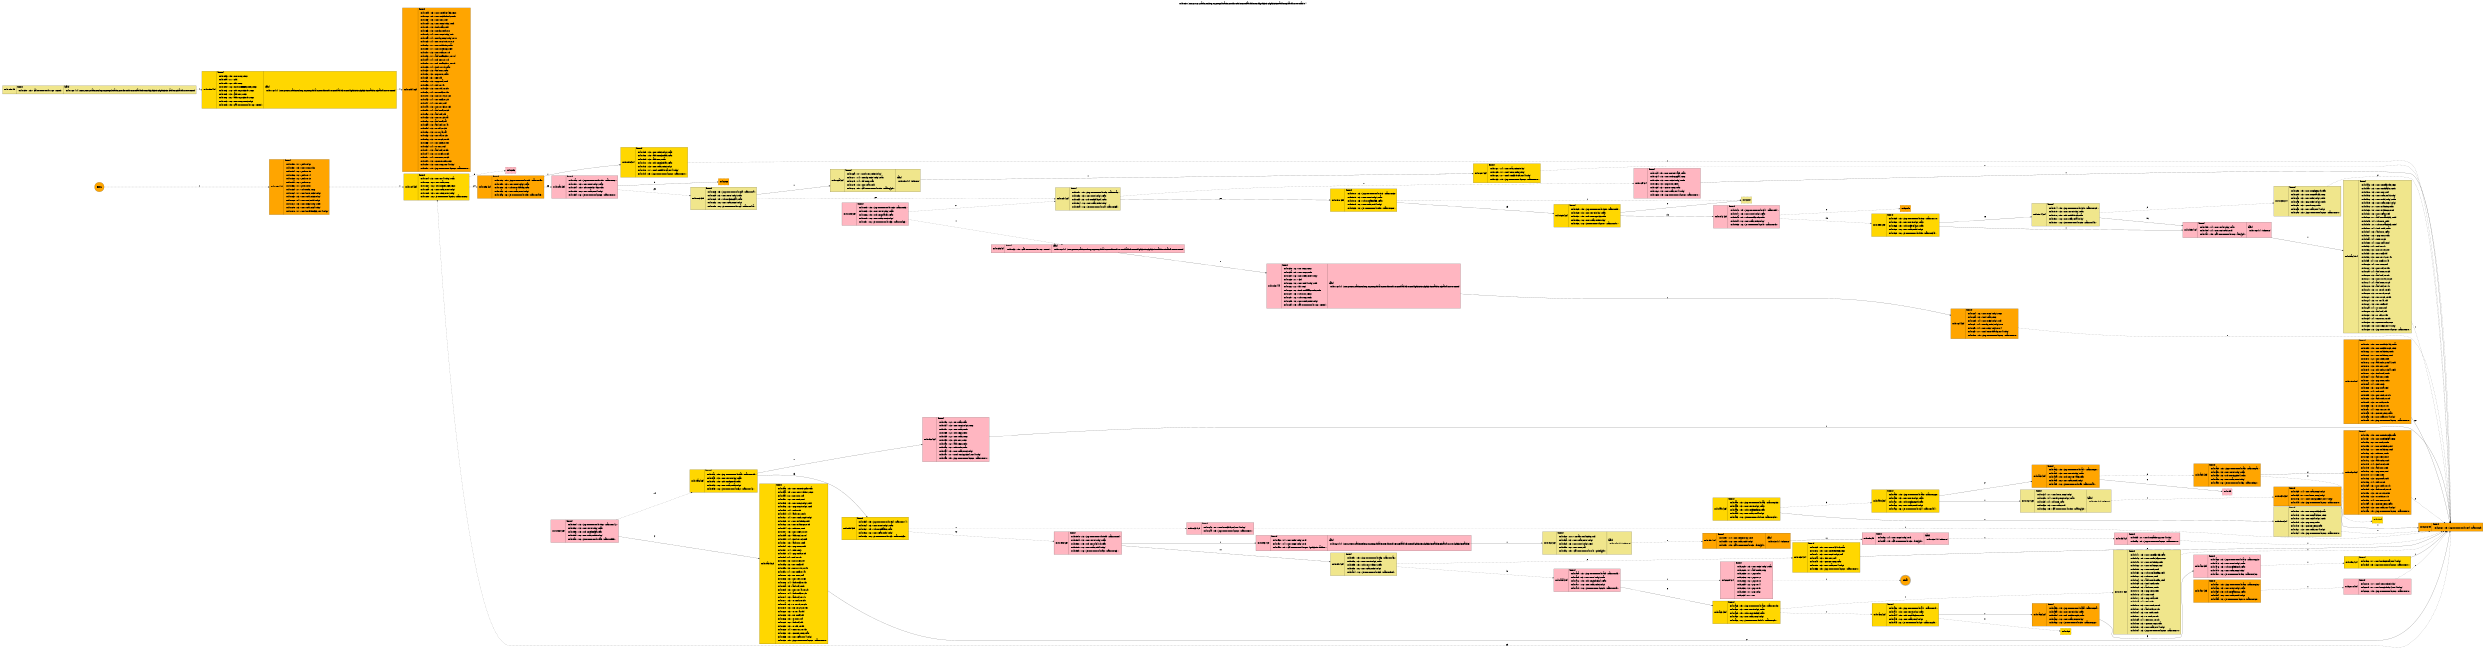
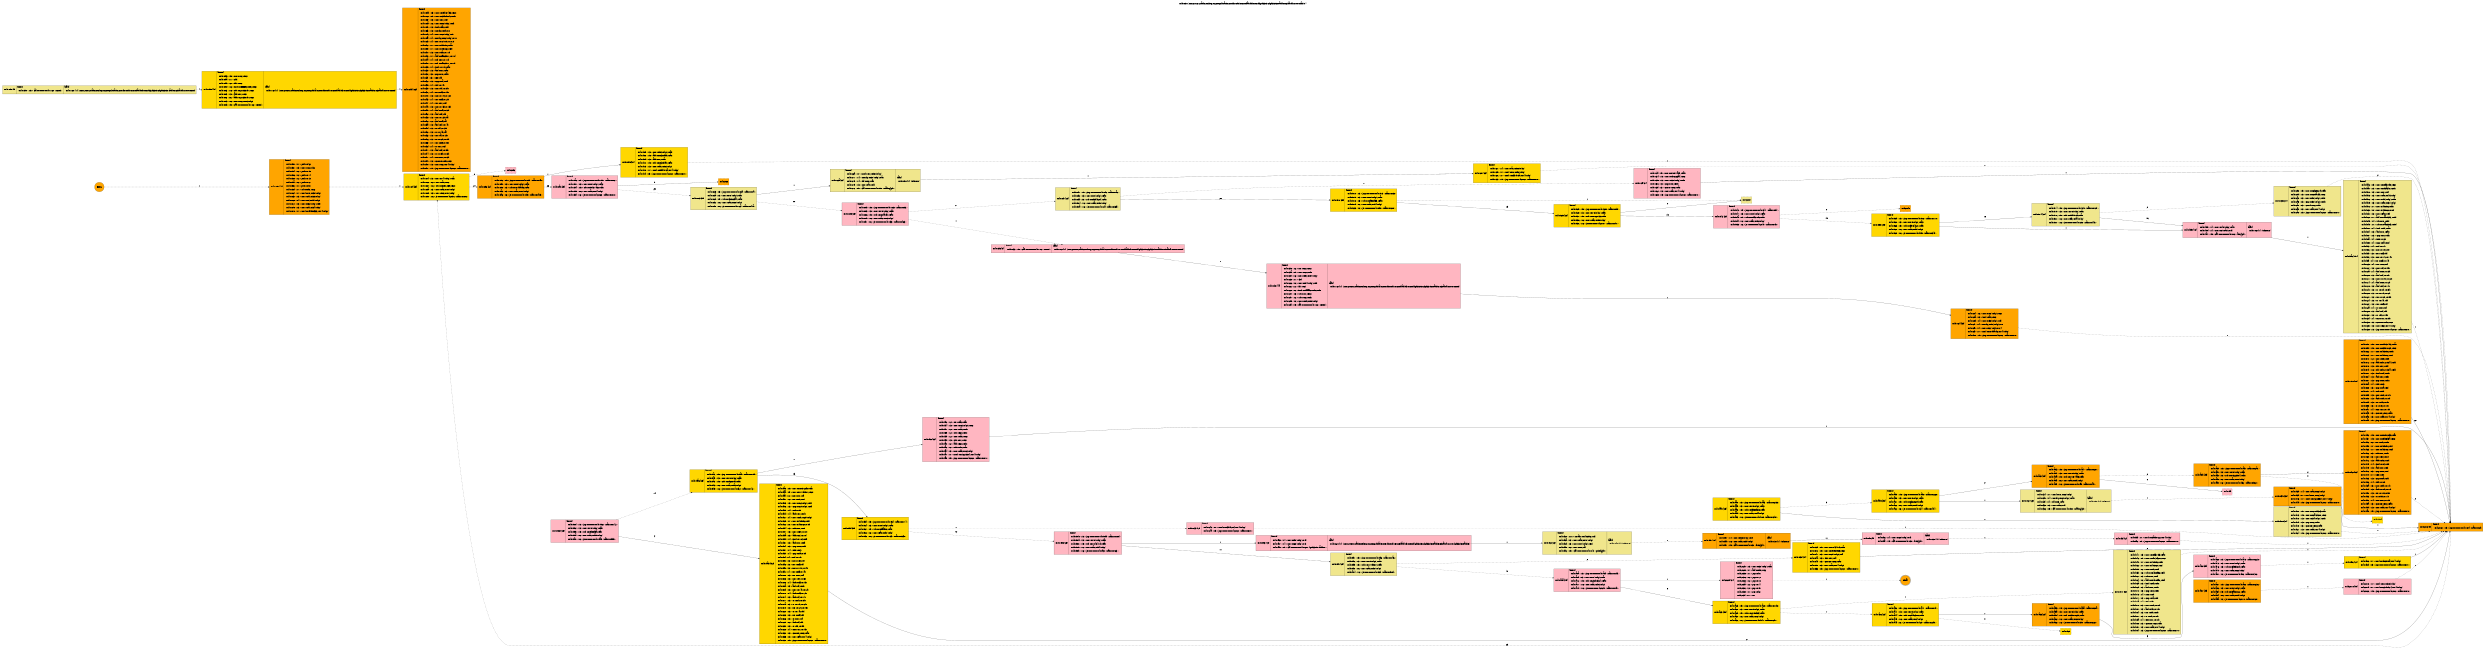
edge "0x4018c5 [25]" -> "0x4018f7 [25]": now "0x4018c5 [25]" -> "0x4018de [25]"
